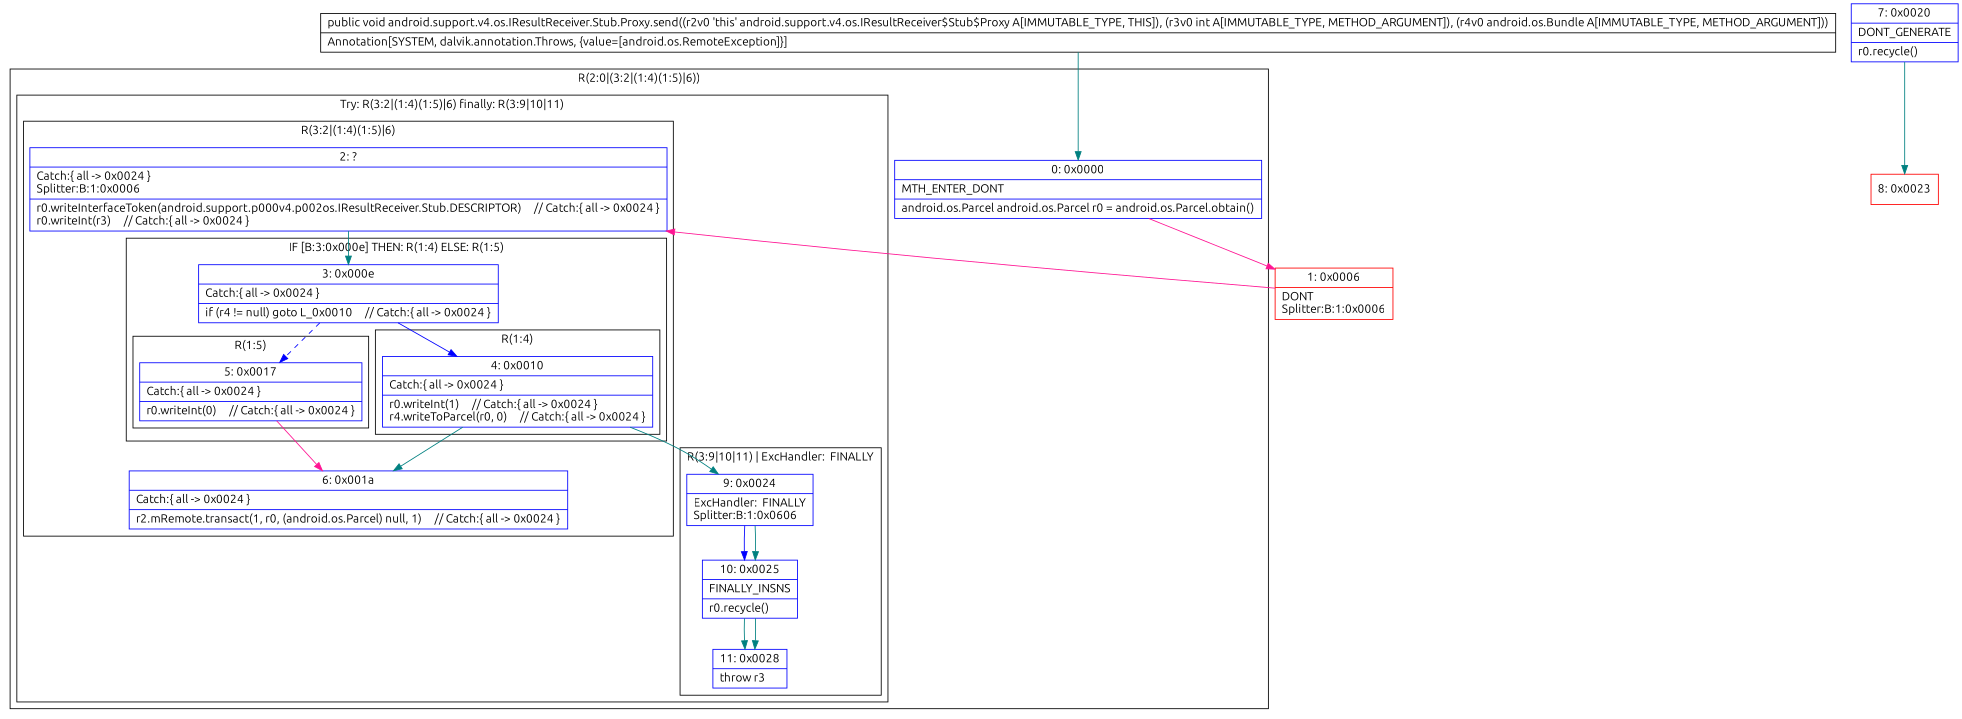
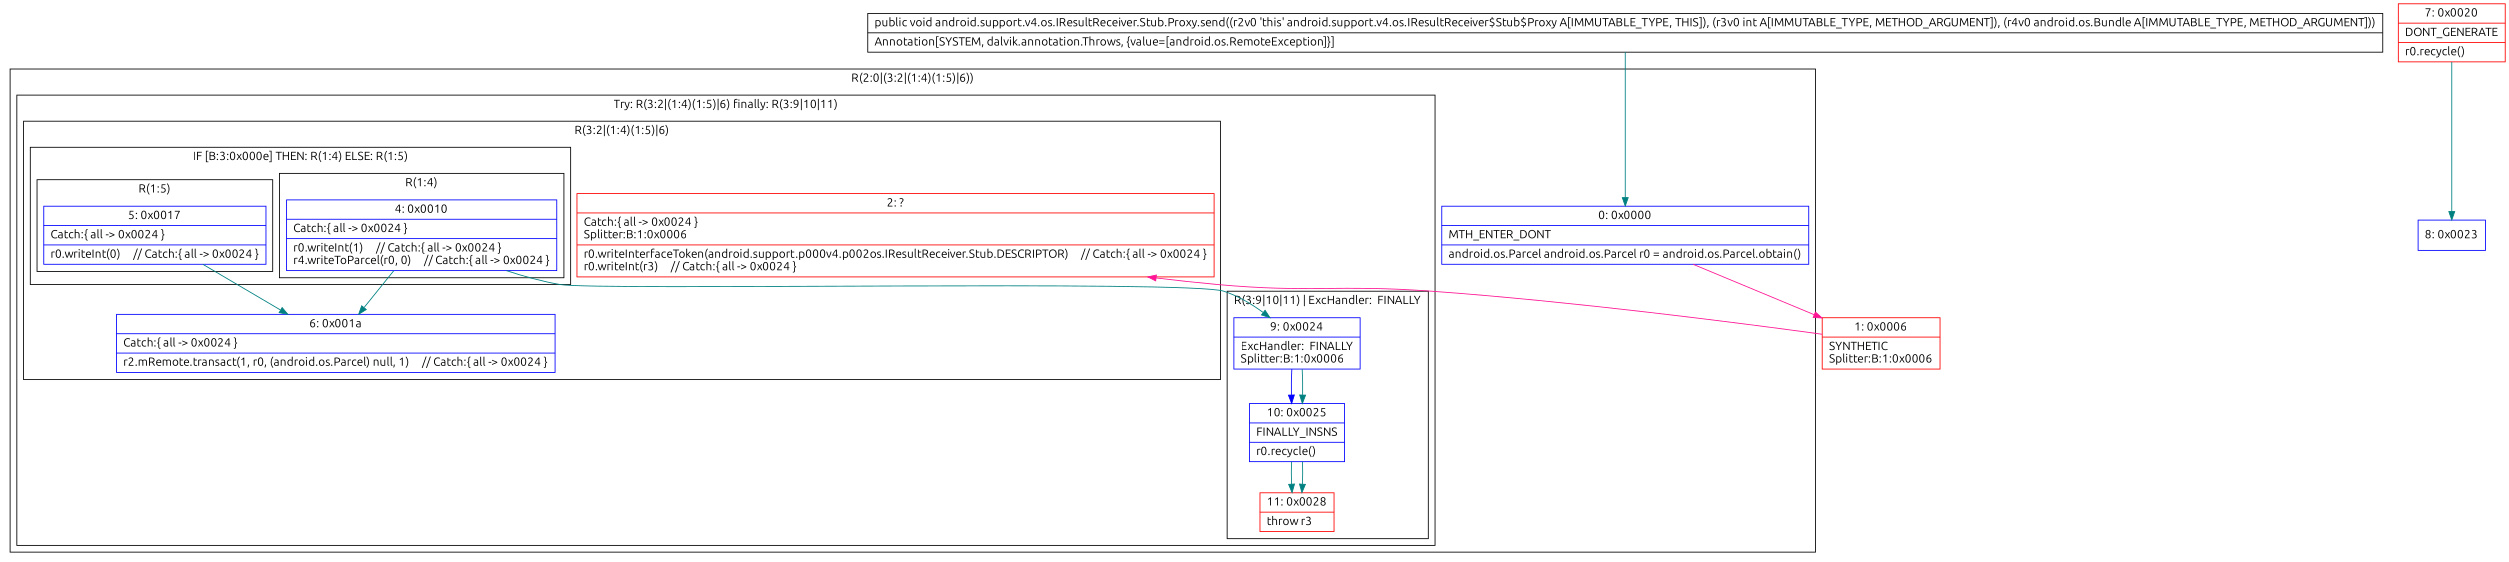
node "7: 0x0020": color blue -> red
node "2: ?": color blue -> red
node "8: 0x0023": color red -> blue
node "3: 0x000e": removed
node "1: 0x0006": text "DONT" -> "SYNTHETIC"
edge "5: 0x0017" -> "6: 0x001a": color deeppink -> teal
node "9: 0x0024": text "Splitter:B:1:0x0606" -> "Splitter:B:1:0x0006"
node "11: 0x0028": color blue -> red
